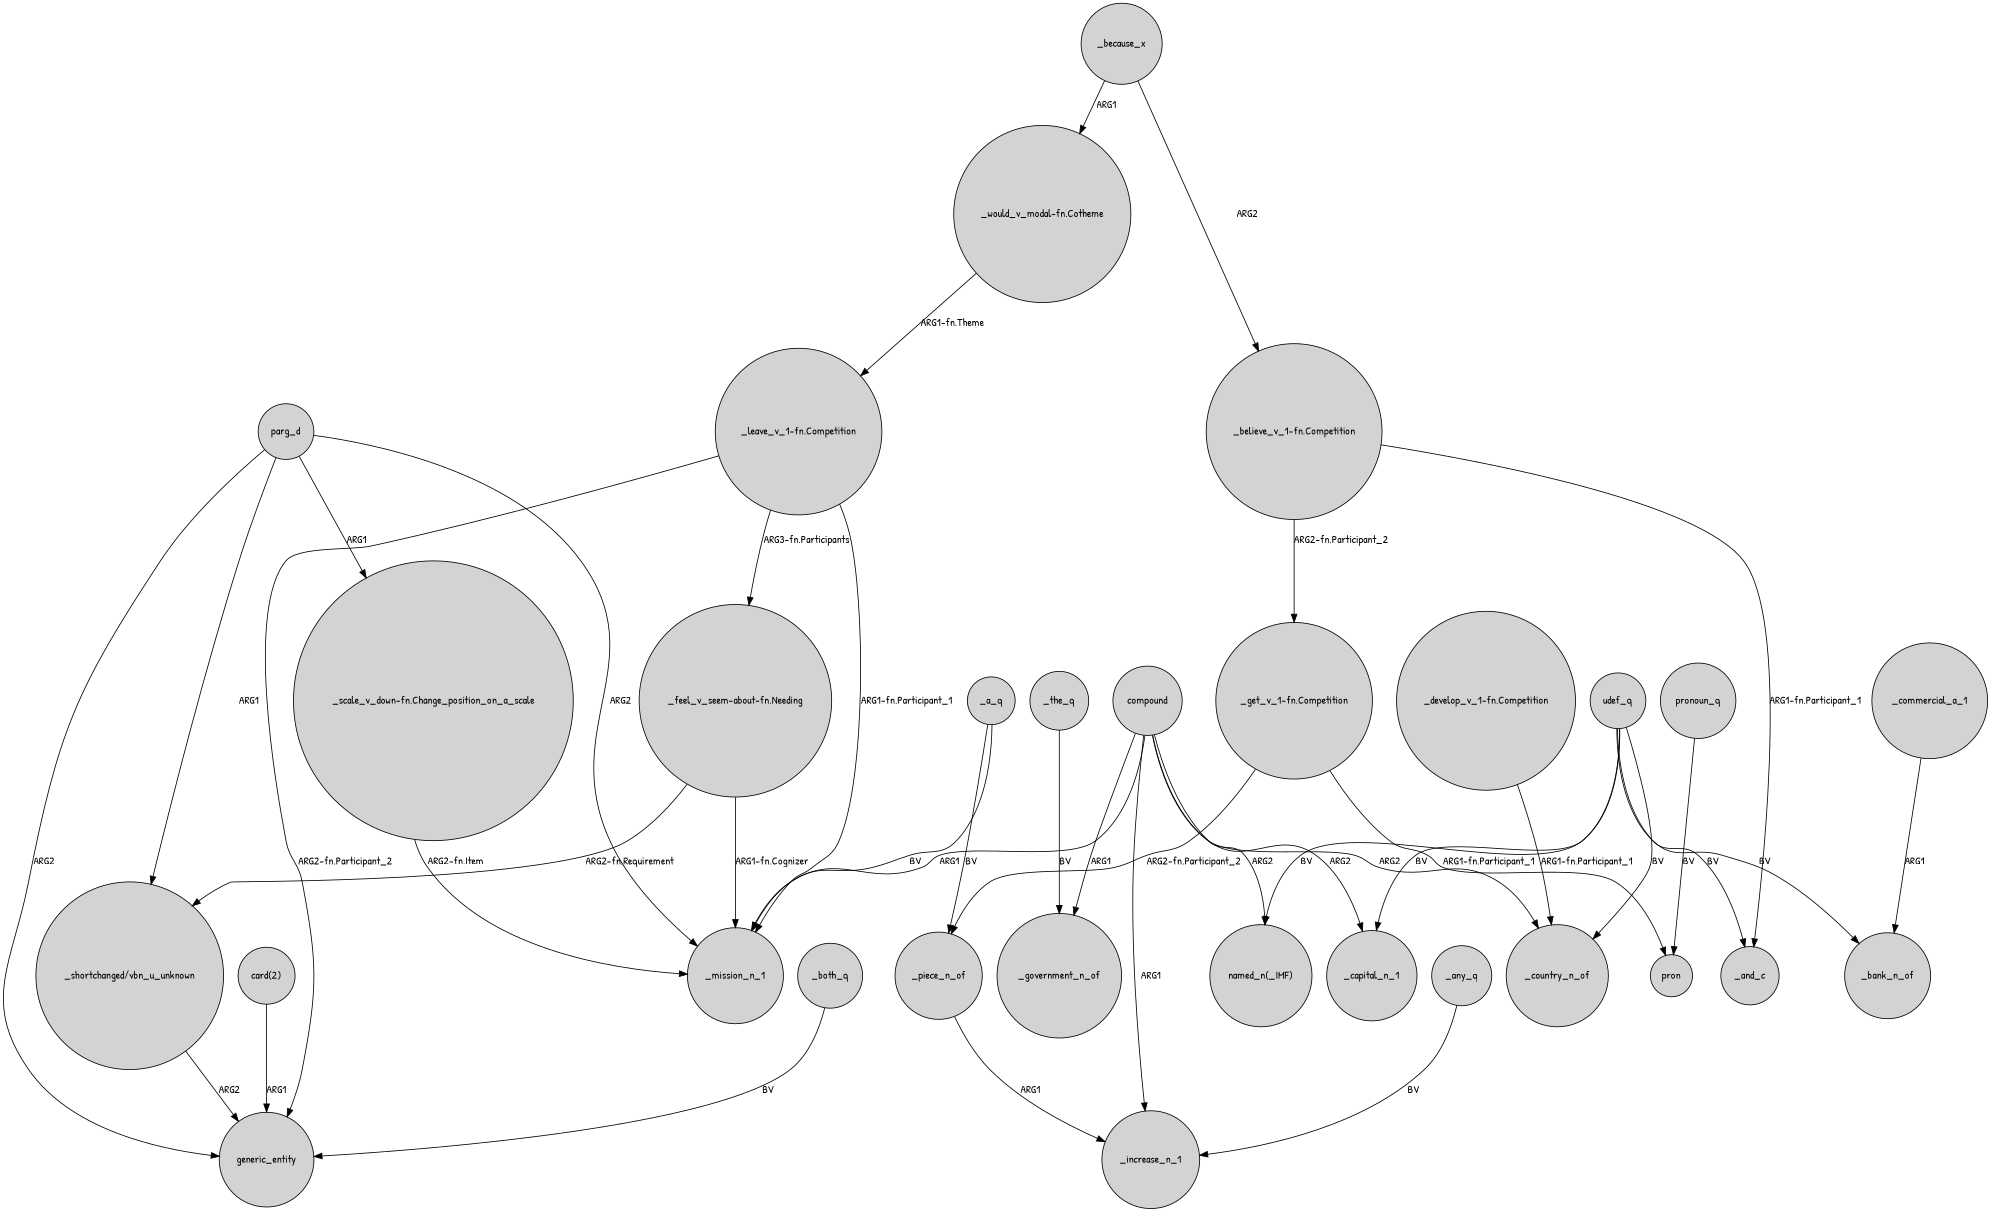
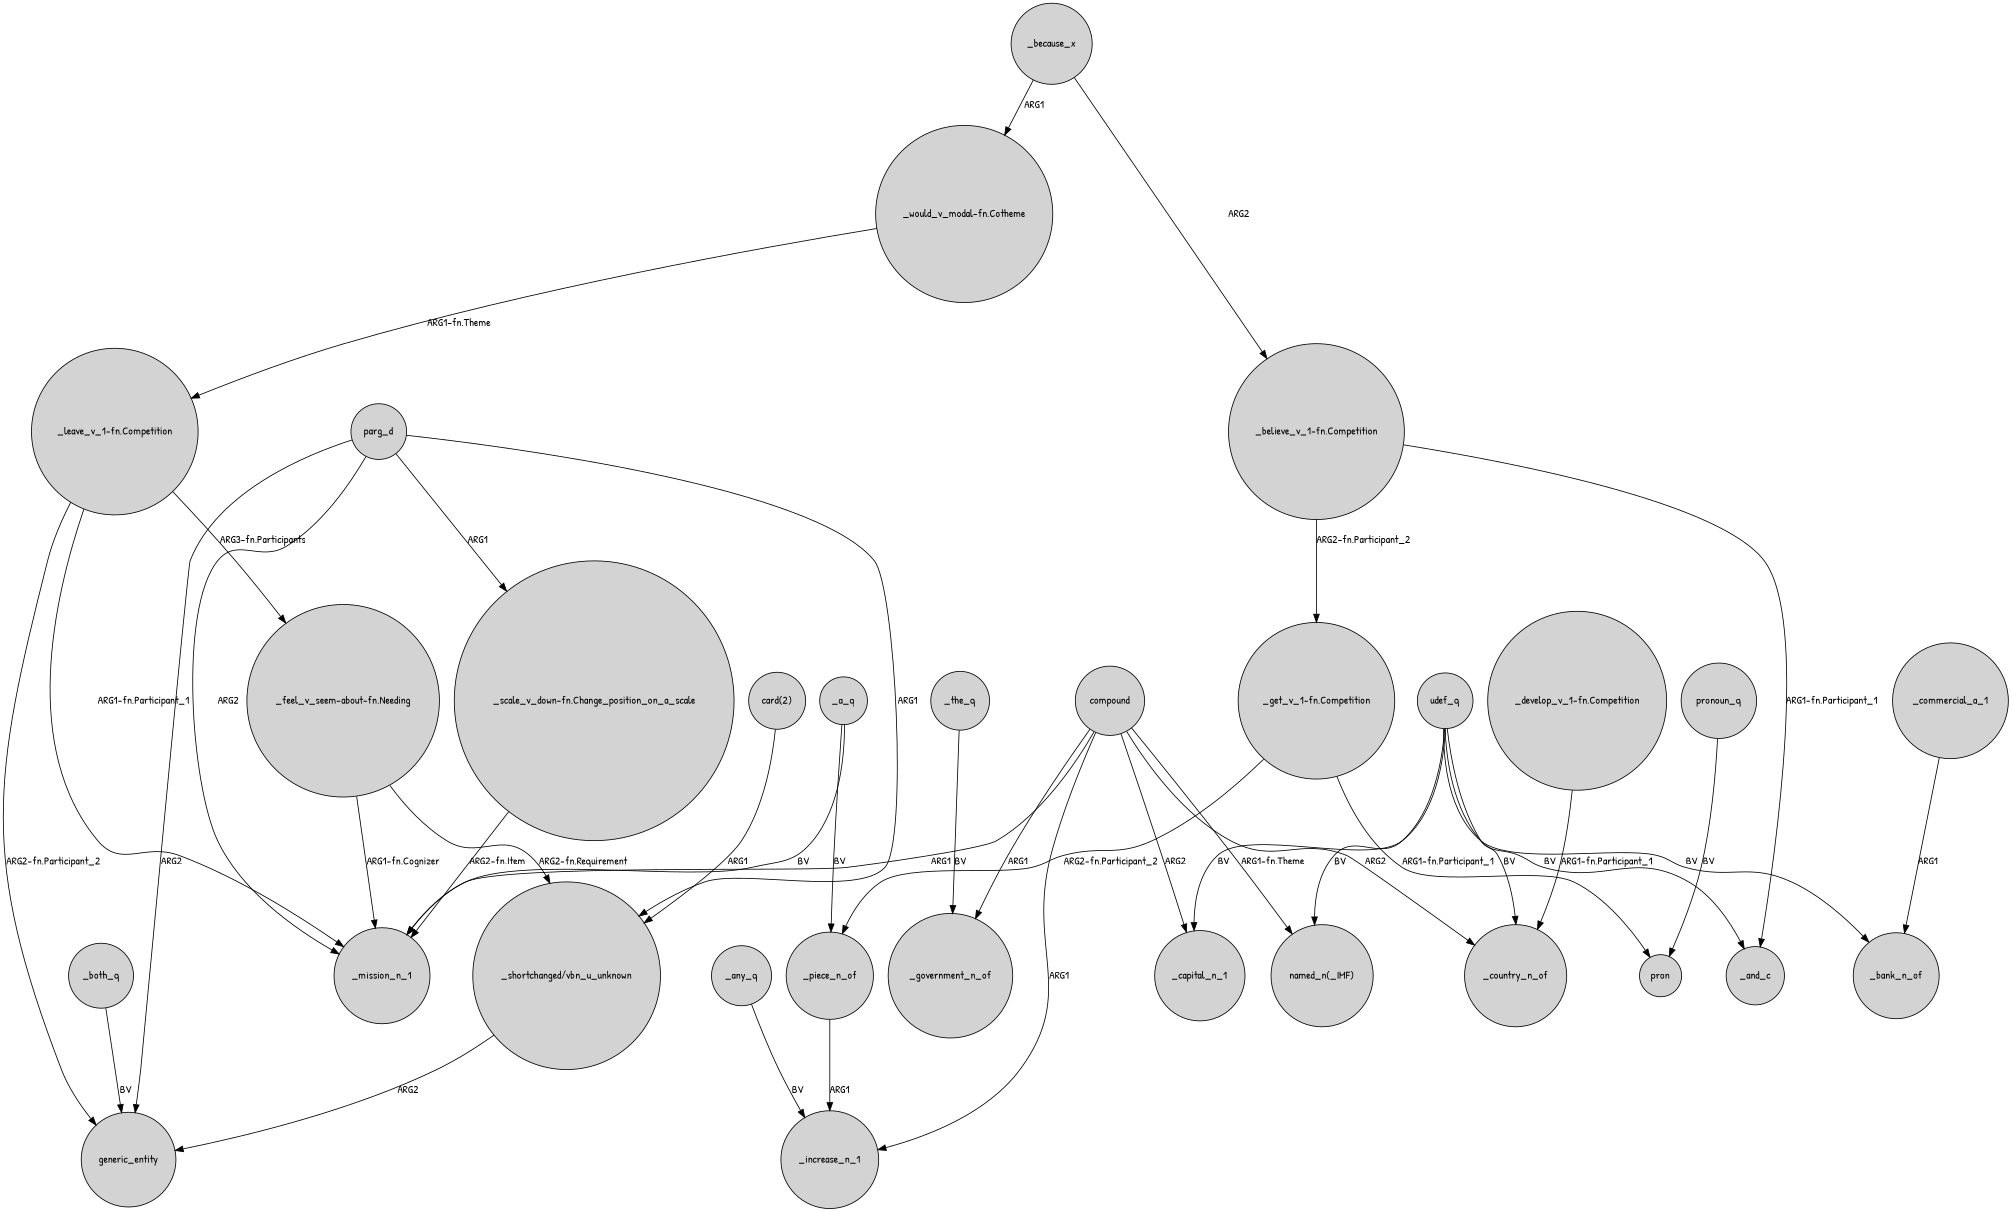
edge "compound" -> "named_n(_IMF)": label "ARG2" -> "ARG1-fn.Theme"
edge "card(2)" -> "generic_entity": now "card(2)" -> "_shortchanged/vbn_u_unknown"
